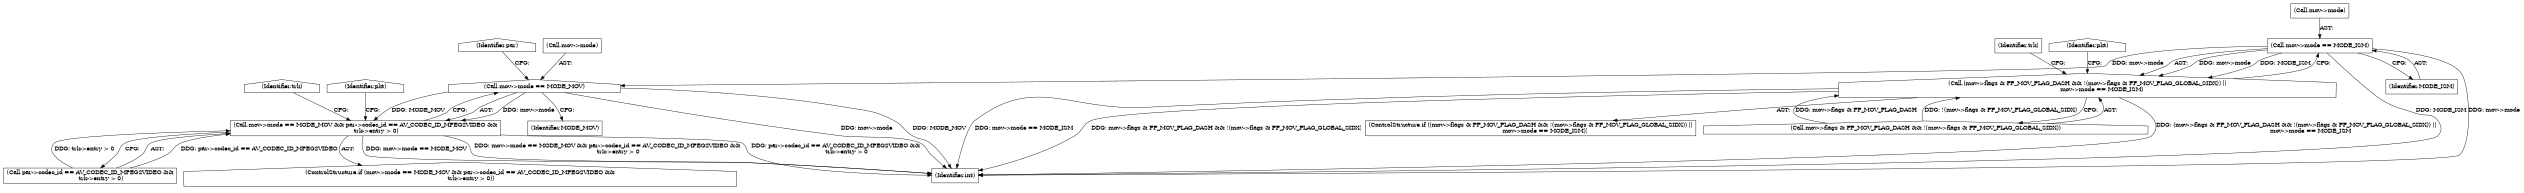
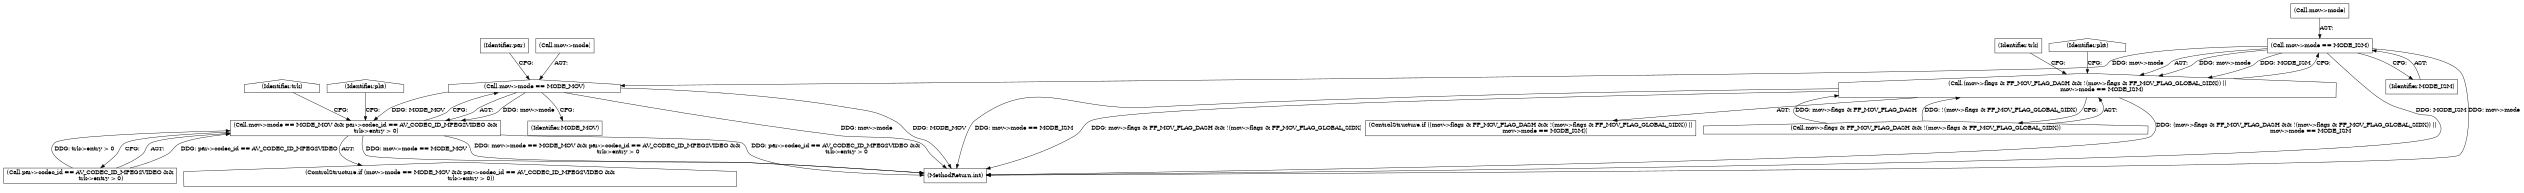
node "(Identifier,par)": shape house -> box
node "(Identifier,int)": label "(Identifier,int)" -> "(MethodReturn,int)"
